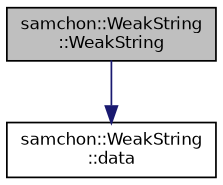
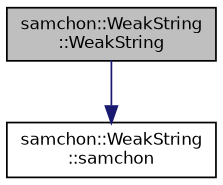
node "samchon::WeakString ::data": label "samchon::WeakString ::data" -> "samchon::WeakString ::samchon"
